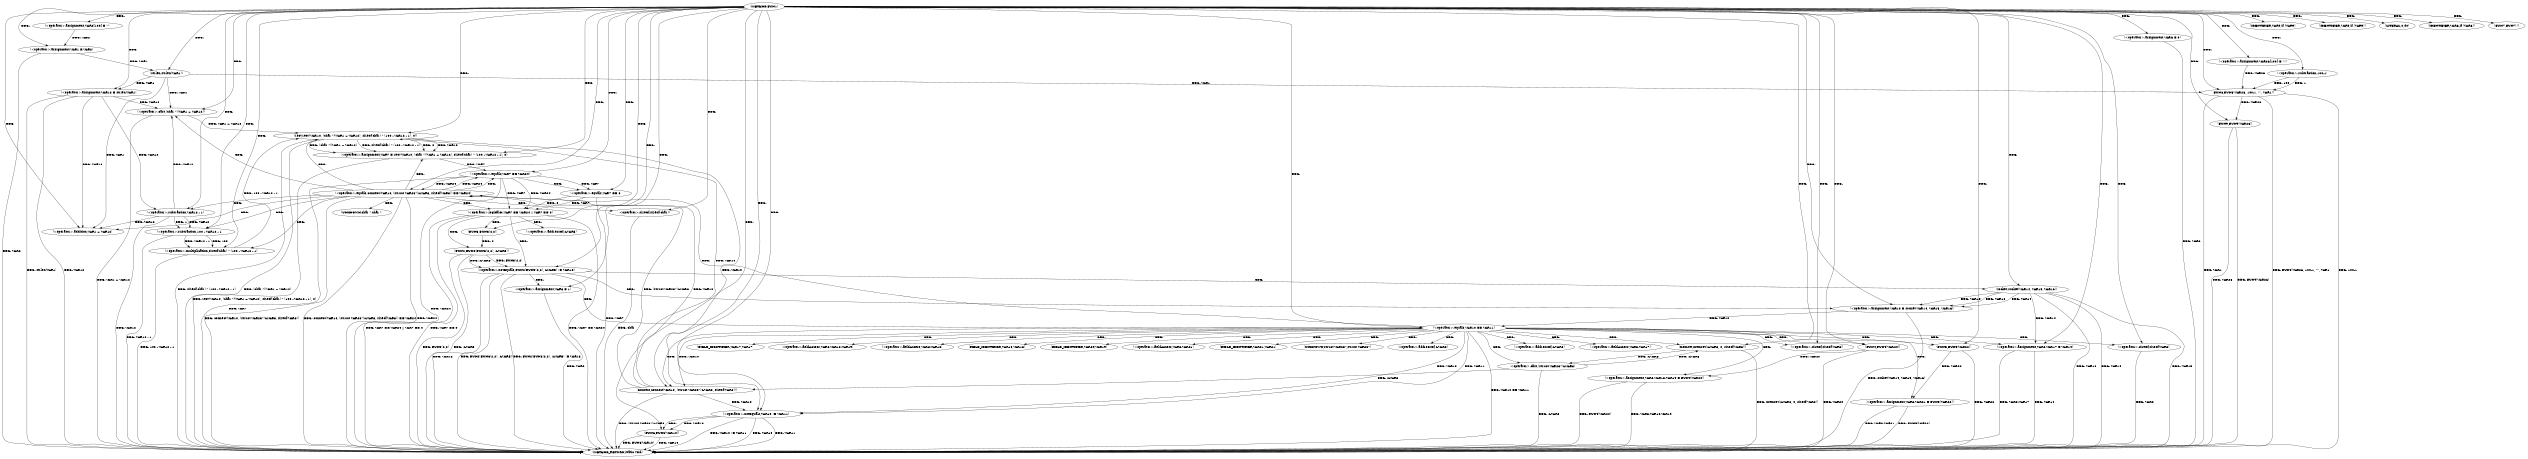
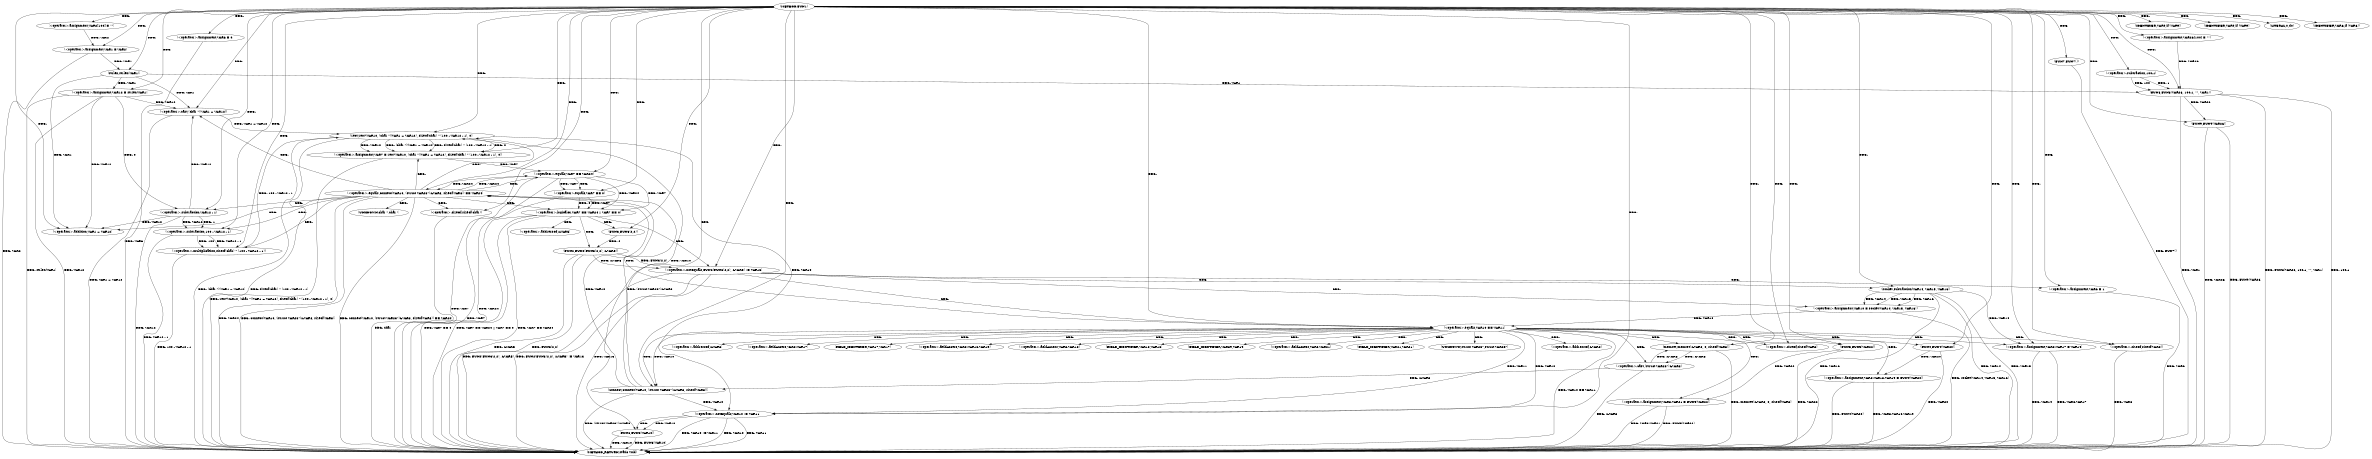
edge "(METHOD,FUN1)" -> "(<operator>.assignment,VAR10 = socket(VAR14, VAR15, VAR16))": removed, label "DDG:"
edge "(<operator>.assignment,VAR12 = strlen(VAR1))" -> "(<operator>.subtraction,VAR12 - 1)": label "DDG: VAR12" -> "DDG: 0"
node "(socket,socket(VAR14, VAR15, VAR16))": label "(socket,socket(VAR14, VAR15, VAR16))" -> "(socket,subtraction(VAR14, VAR15, VAR16))"
edge "(FUN7,FUN7())" -> "(METHOD_RETURN,static void)": added, label "DDG: FUN7()"
